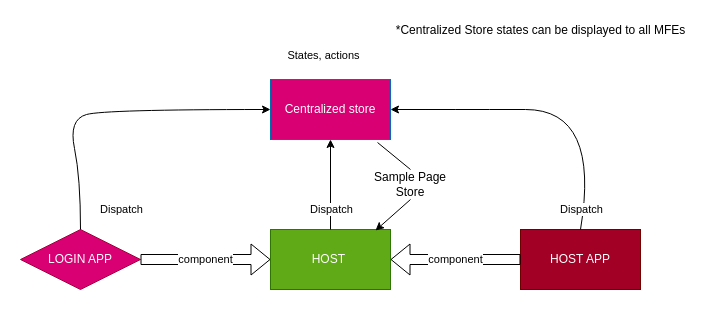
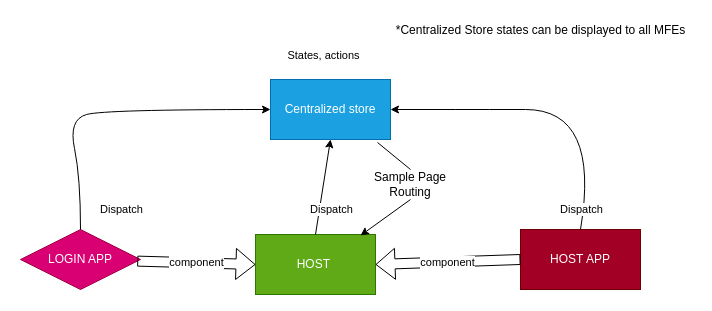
node "Centralized store": fillcolor #d80073 -> #1ba1e2
node "Sample Page Store": label "Sample Page Store" -> "Sample Page Routing"
node "HOST": moved (331, 260) -> (316, 265)
